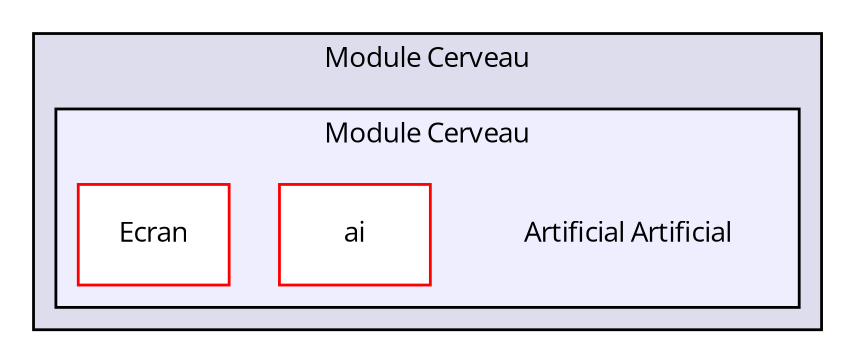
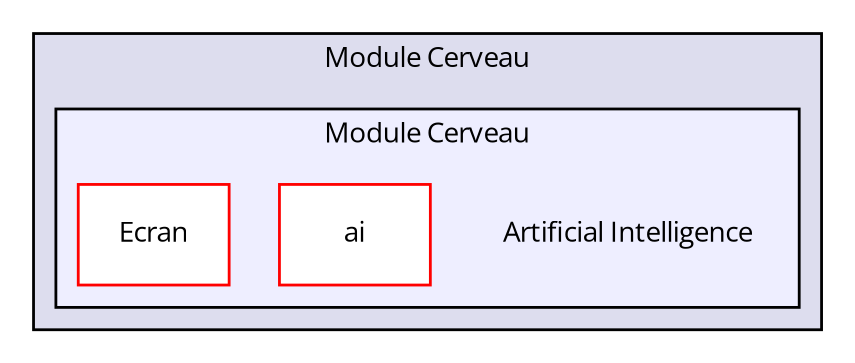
node "Artificial Artificial": label "Artificial Artificial" -> "Artificial Intelligence"
